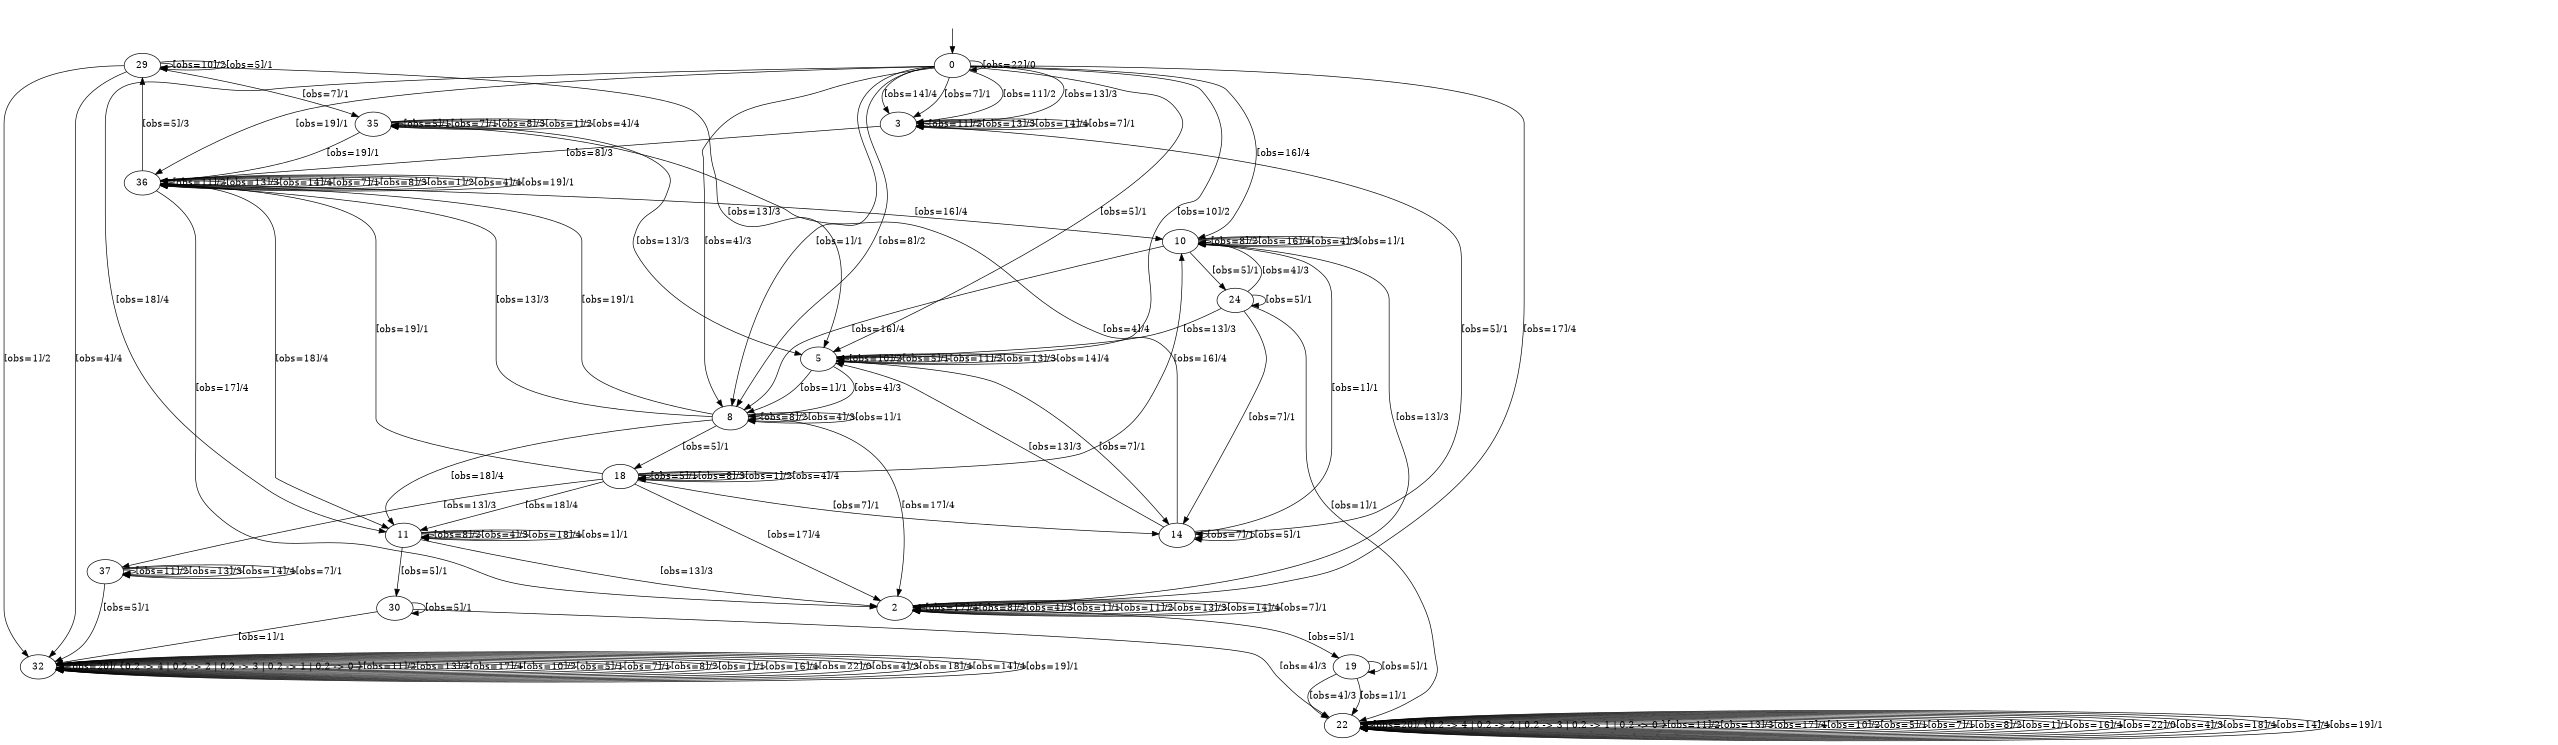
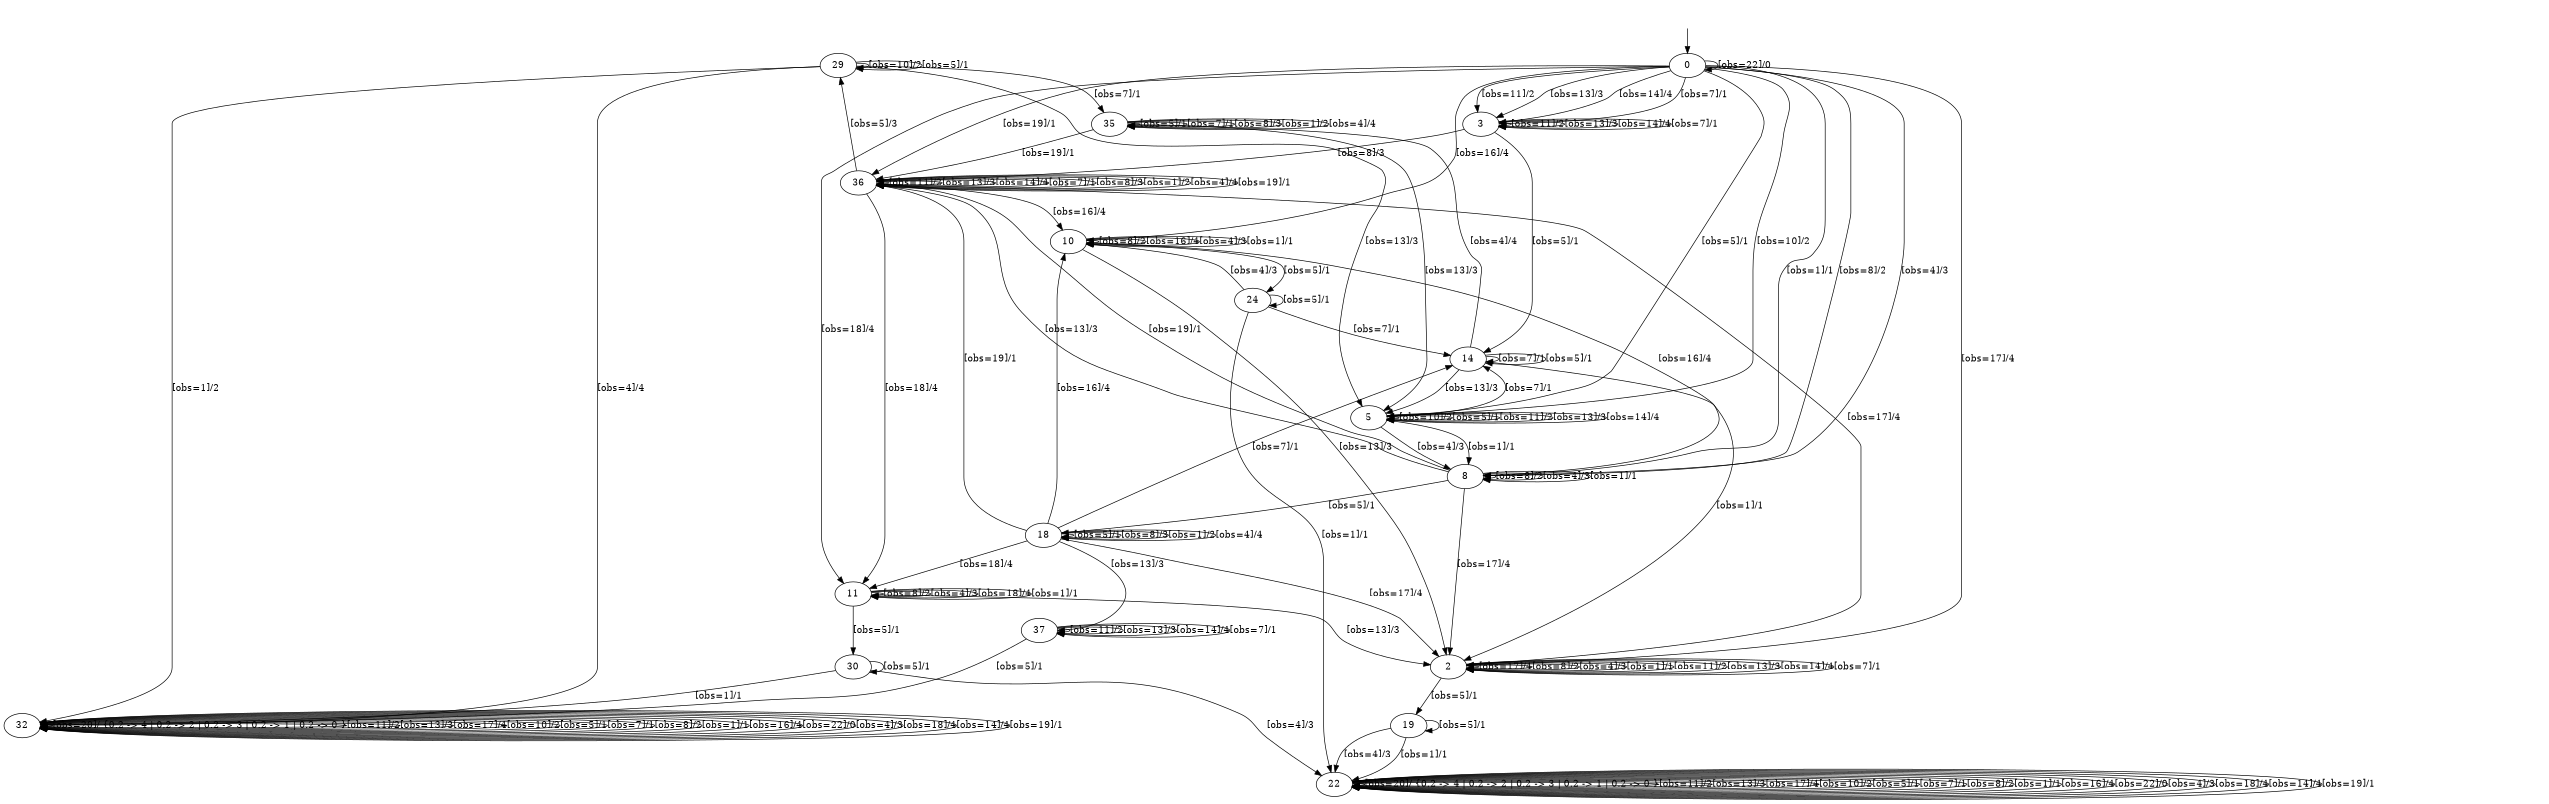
edge "24" -> "5": removed, label "[obs=13]/3"
edge "14" -> "10": now "14" -> "2"
edge "8" -> "11": removed, label "[obs=18]/4"
